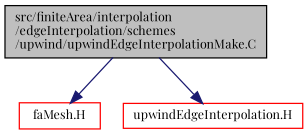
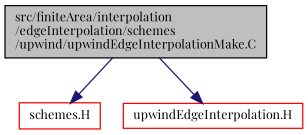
node "faMesh.H": label "faMesh.H" -> "schemes.H"
